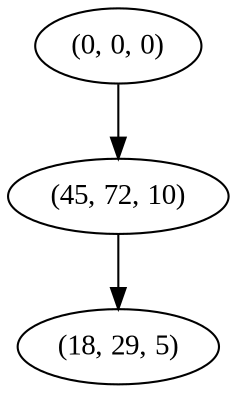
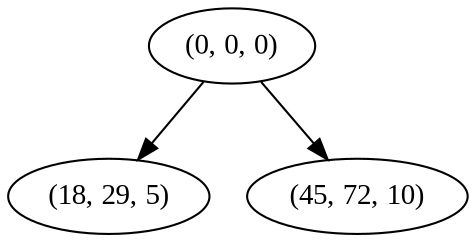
edge "(45, 72, 10)" -> "(18, 29, 5)": now "(0, 0, 0)" -> "(18, 29, 5)"
